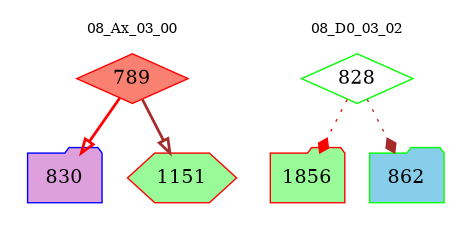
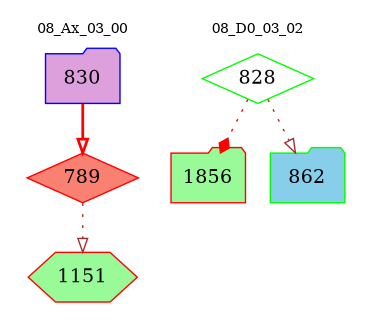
edge "828" -> "862": arrowhead diamond -> onormal
edge "789" -> "830": reversed
edge "789" -> "1151": style bold -> dotted
